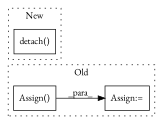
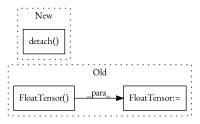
node "Assign()": label "Assign()" -> "FloatTensor()"
node "Assign:=": label "Assign:=" -> "FloatTensor:="
